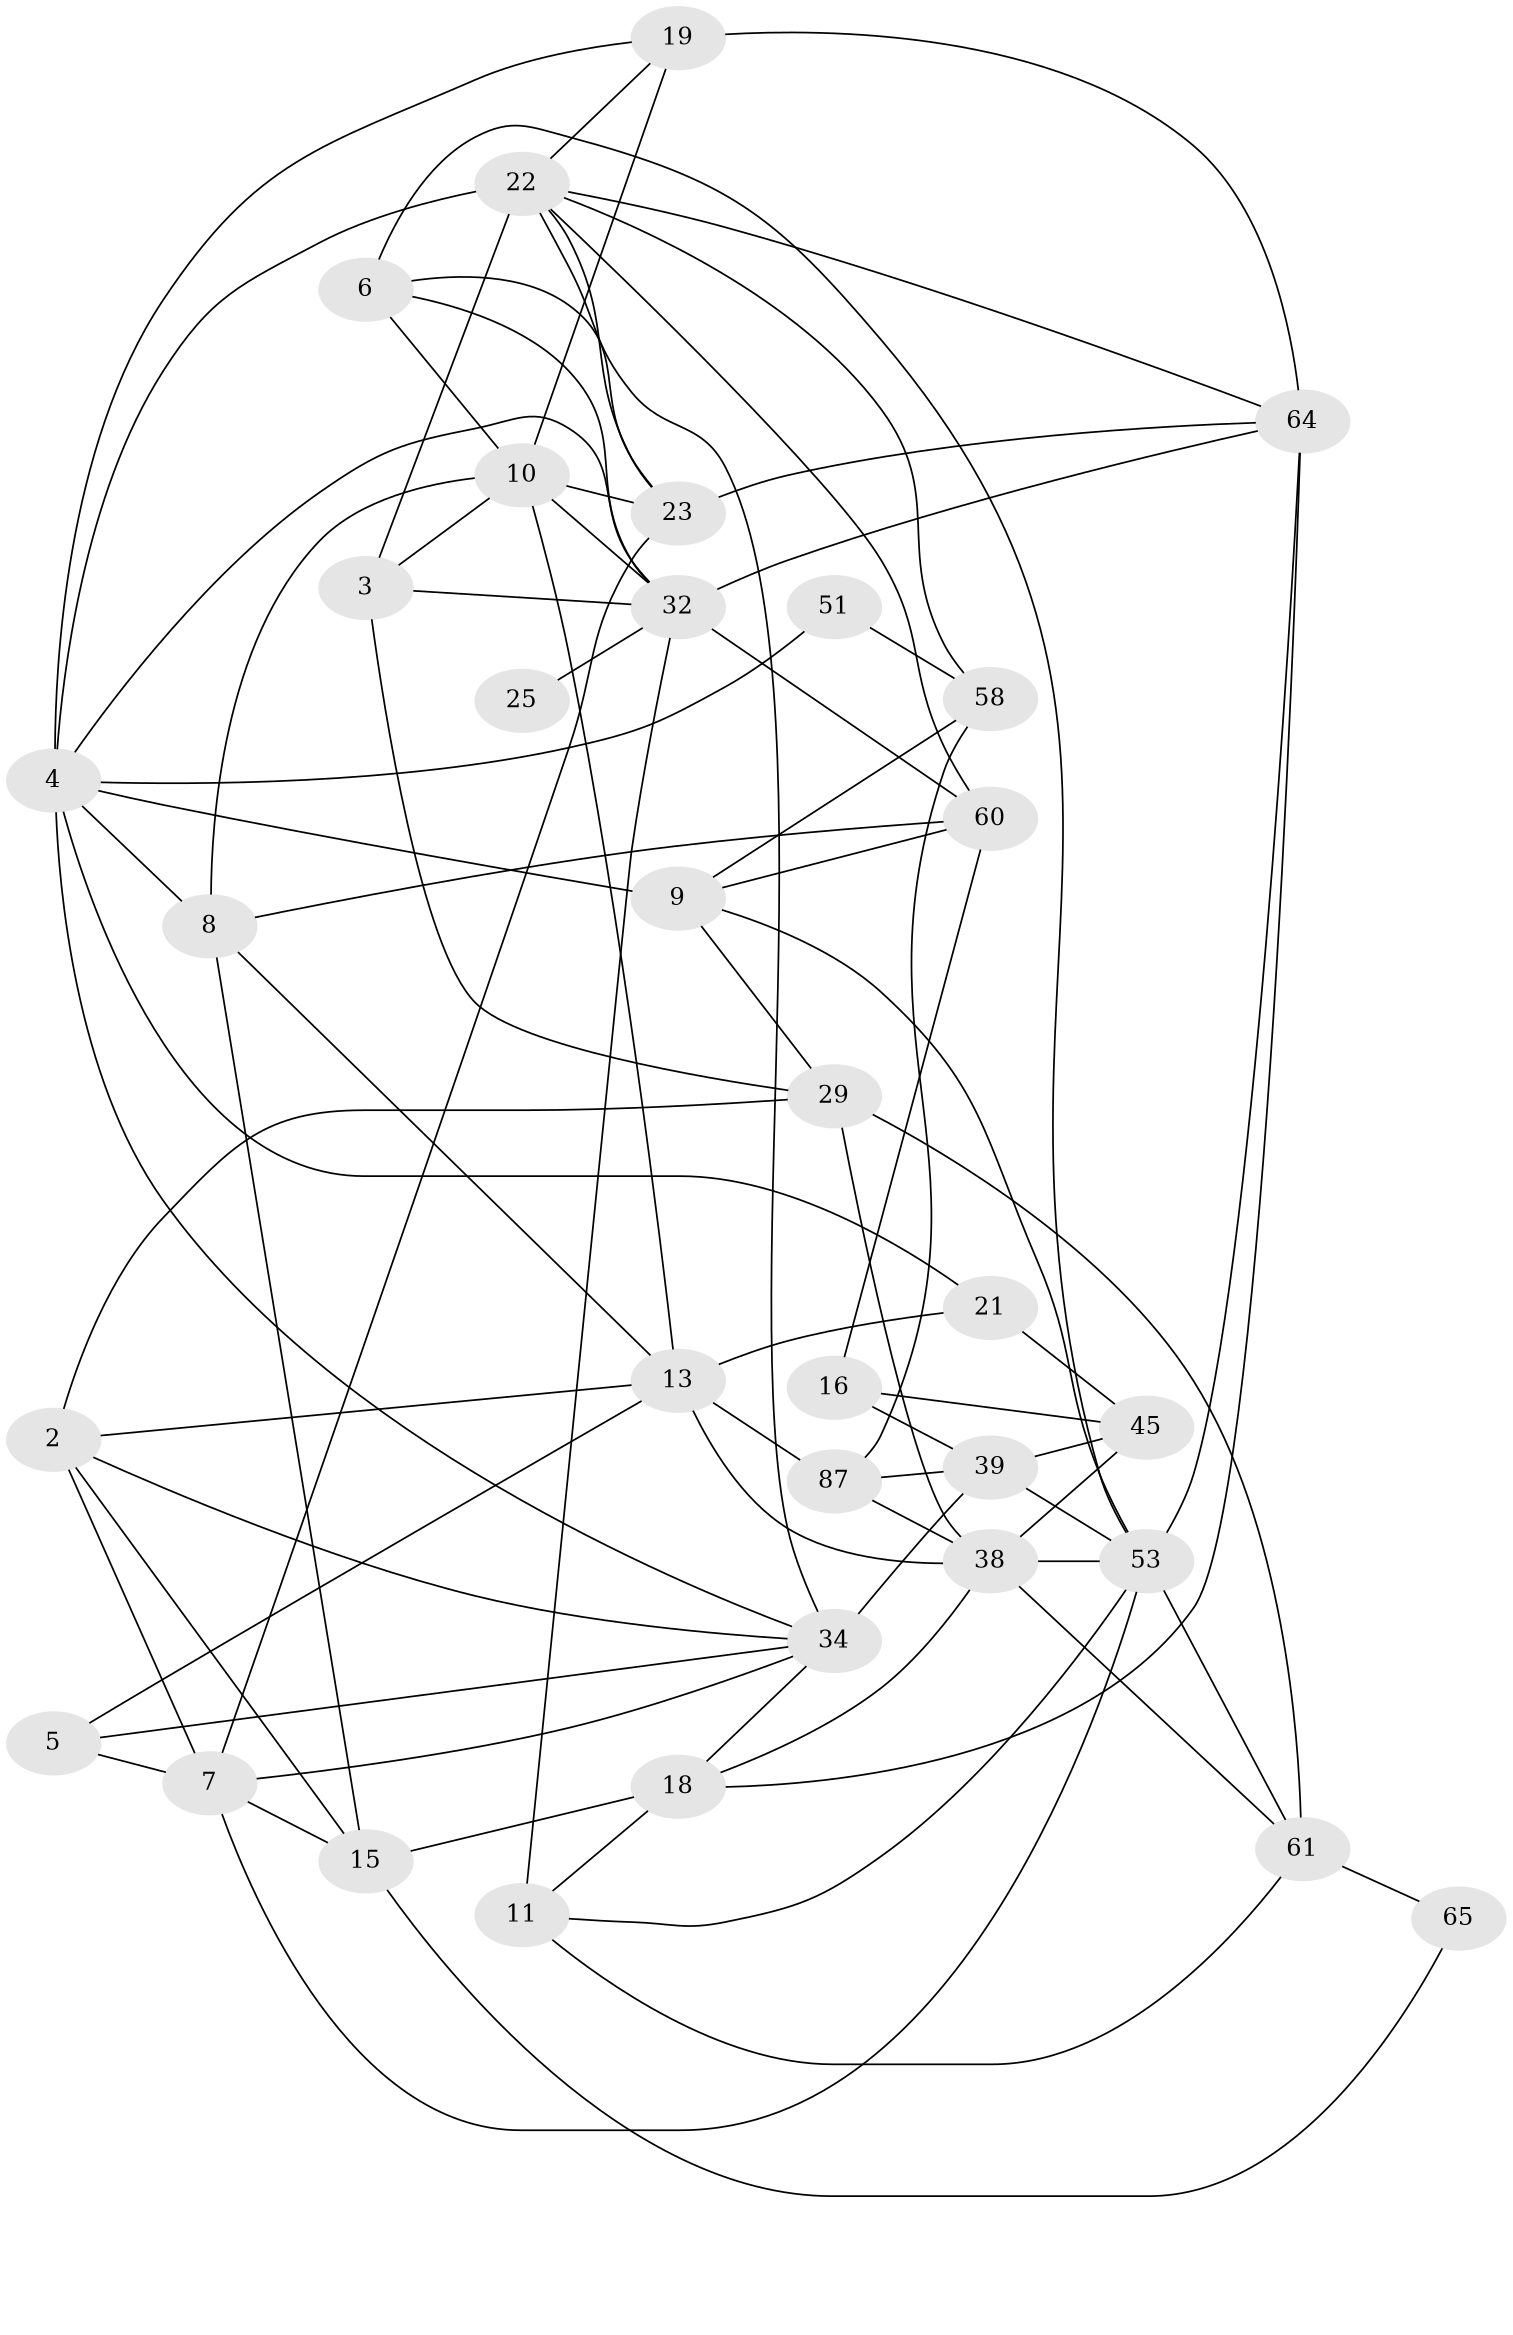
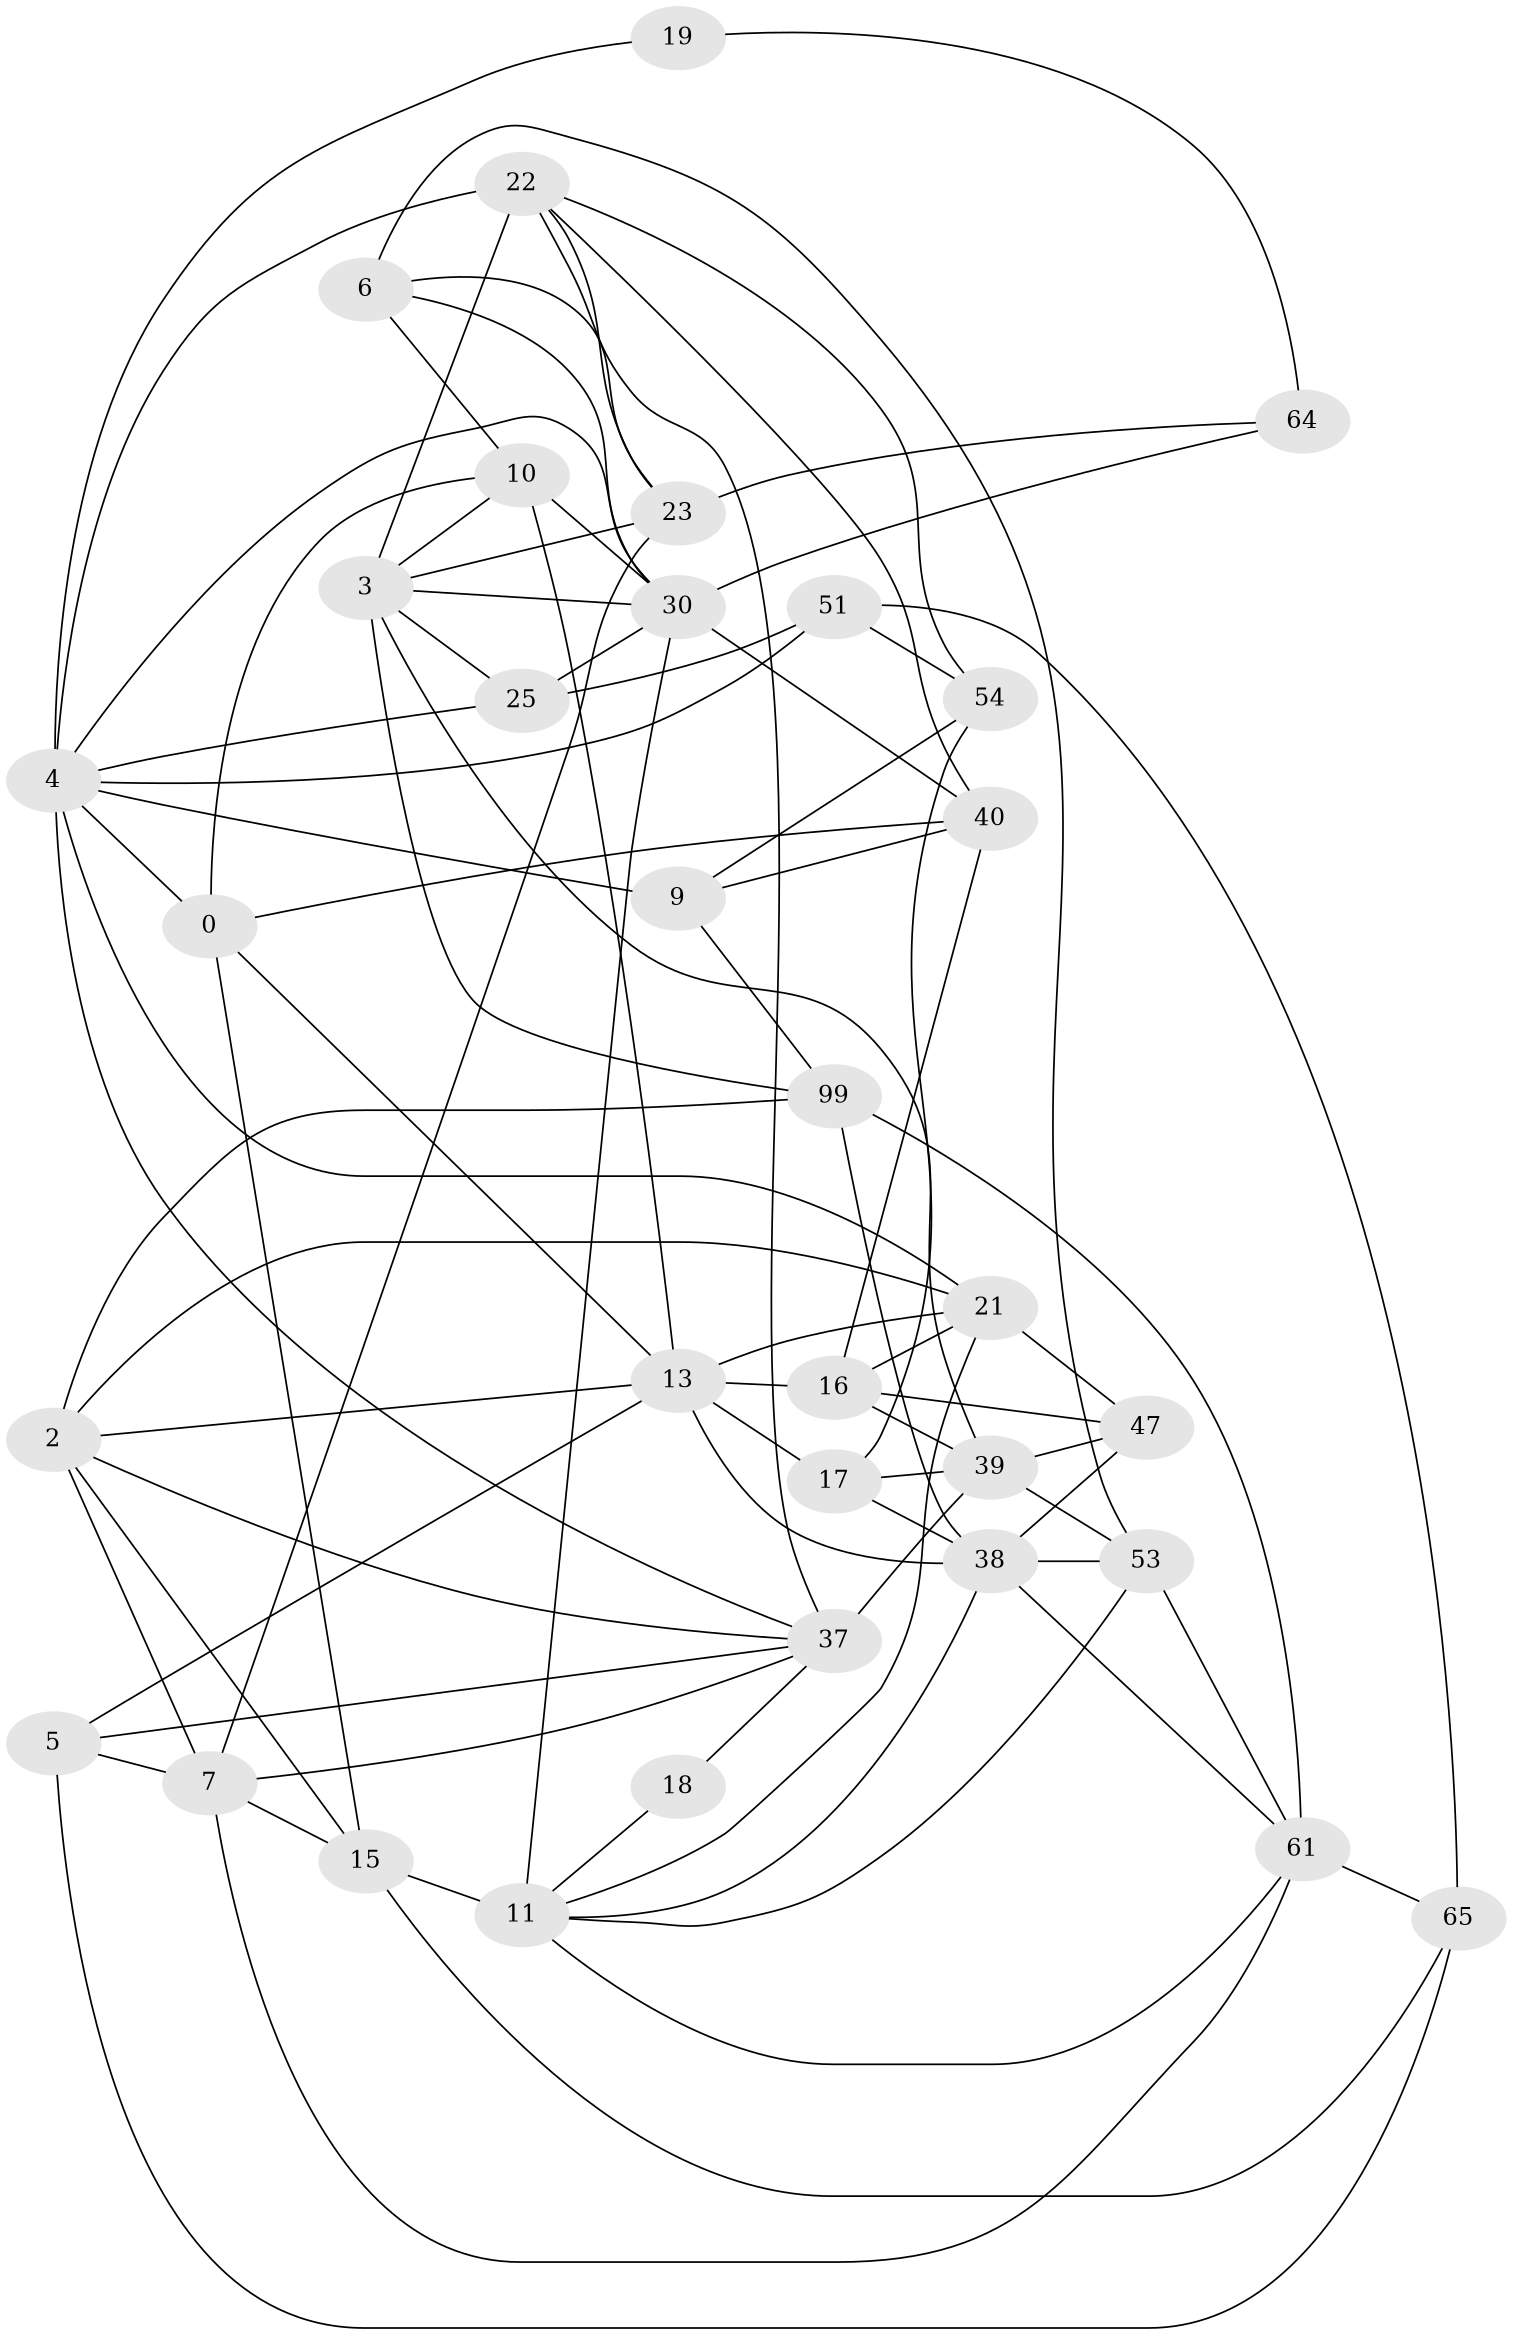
edge "19" -- "22": removed
edge "19" -- "10": removed
edge "22" -- "64": removed
edge "10" -- "23": now "3" -- "23"
node "32": label "32" -> "30"
edge "3" -- "25": added
edge "51" -- "25": added
node "58": label "58" -> "54"
edge "25" -- "4": added
node "60": label "60" -> "40"
node "8": label "8" -> "0"
edge "3" -- "39": added
edge "64" -- "53": removed
node "29": label "29" -> "99"
edge "51" -- "65": added
edge "9" -- "53": removed
edge "21" -- "2": added
edge "64" -- "18": removed
edge "21" -- "16": added
edge "13" -- "16": added
node "45": label "45" -> "47"
node "87": label "87" -> "17"
node "34": label "34" -> "37"
edge "21" -- "11": added
edge "38" -- "18": now "38" -- "11"
edge "18" -- "15": now "11" -- "15"
edge "53" -- "7": now "61" -- "7"
edge "5" -- "65": added
